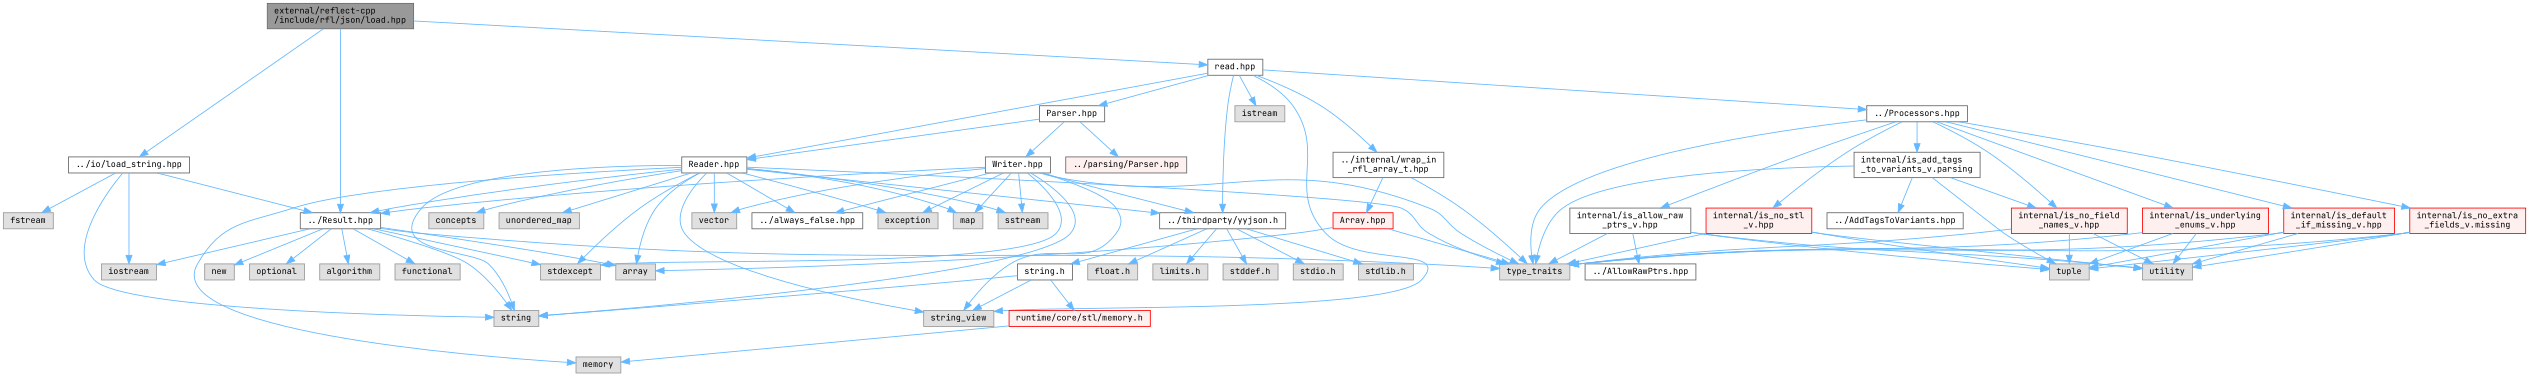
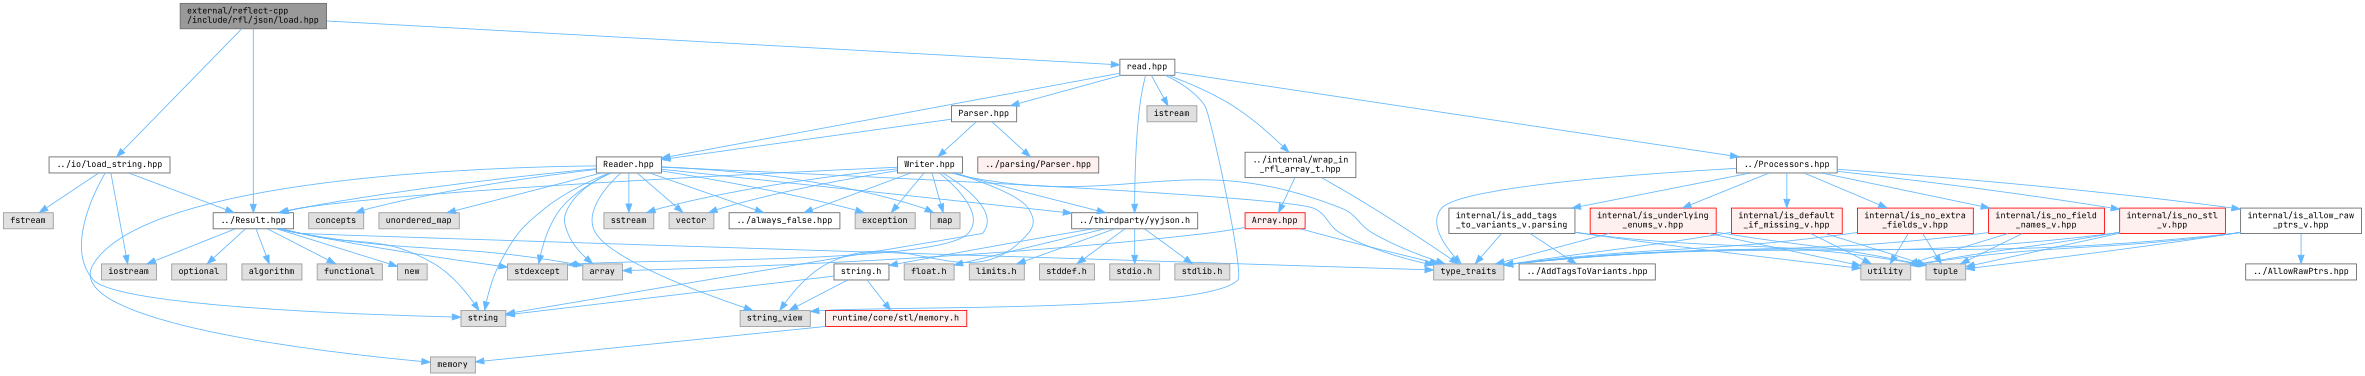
edge "internal/is_add_tags _to_variants_v.parsing" -> "internal/is_no_field _names_v.hpp": now "internal/is_add_tags _to_variants_v.parsing" -> "utility"
node "internal/is_no_extra _fields_v.missing": label "internal/is_no_extra _fields_v.missing" -> "internal/is_no_extra _fields_v.hpp"
